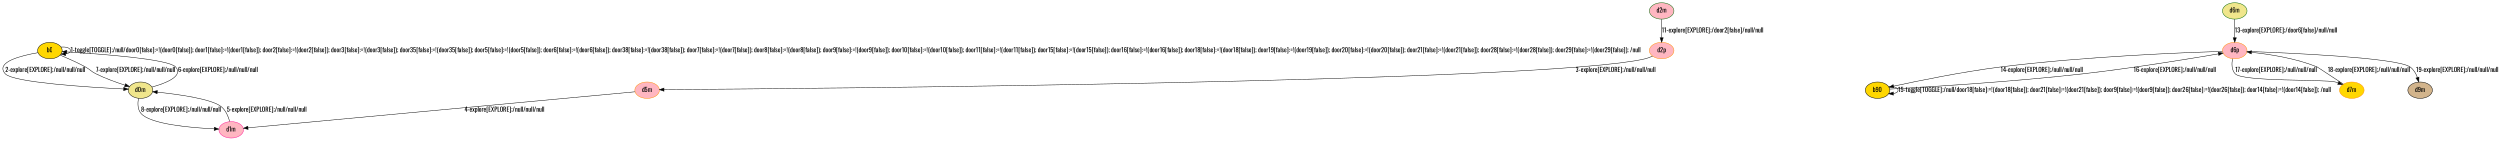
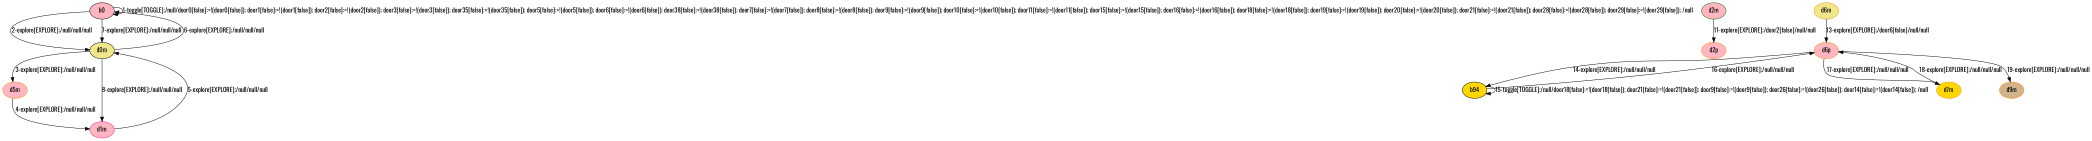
node "d6m": color darkgreen -> darkorange
node "b0": fillcolor gold -> lightpink
edge "d2p" -> "d5m": now "d0m" -> "d5m"
node "b90": label "b90" -> "b94"
node "d9m": color black -> darkorange
